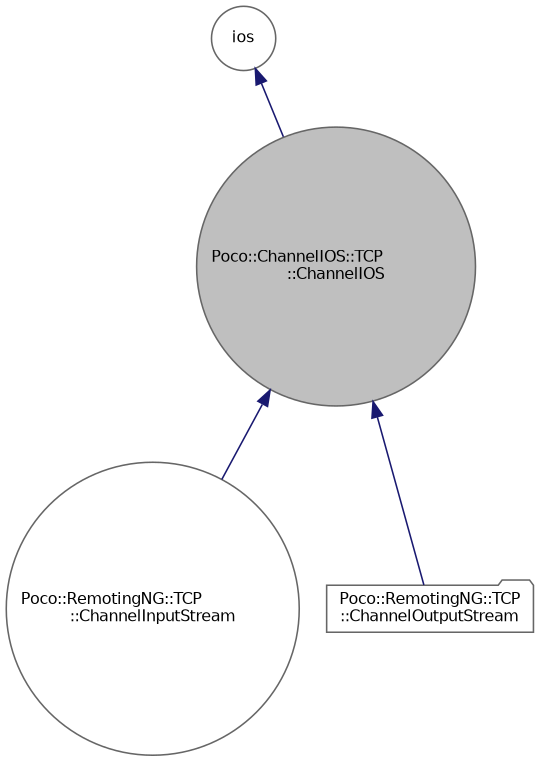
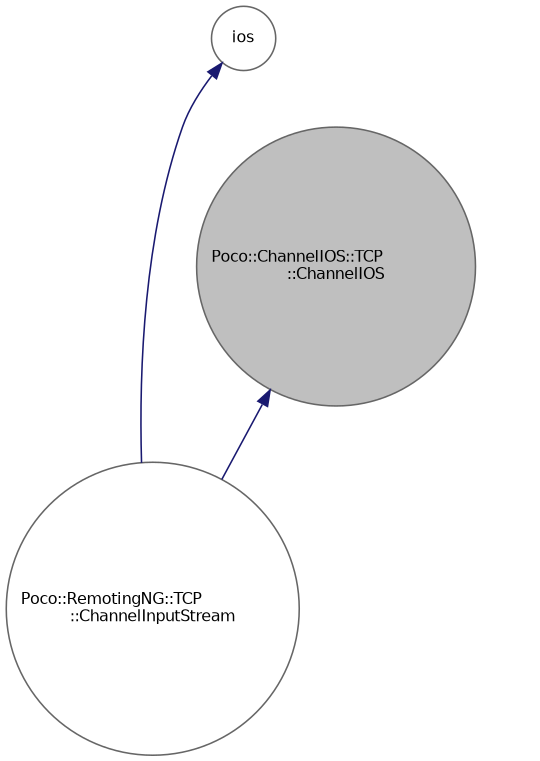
edge "Poco::ChannelIOS::TCP ::ChannelIOS" -> "ios": now "Poco::RemotingNG::TCP ::ChannelInputStream" -> "ios"
node "Poco::RemotingNG::TCP ::ChannelOutputStream": removed
